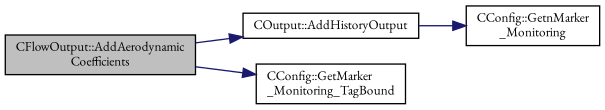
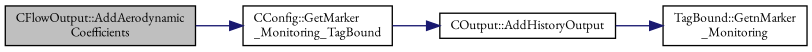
node "CConfig::GetnMarker _Monitoring": label "CConfig::GetnMarker _Monitoring" -> "TagBound::GetnMarker _Monitoring"
edge "CFlowOutput::AddAerodynamic Coefficients" -> "COutput::AddHistoryOutput": now "CConfig::GetMarker _Monitoring_TagBound" -> "COutput::AddHistoryOutput"
